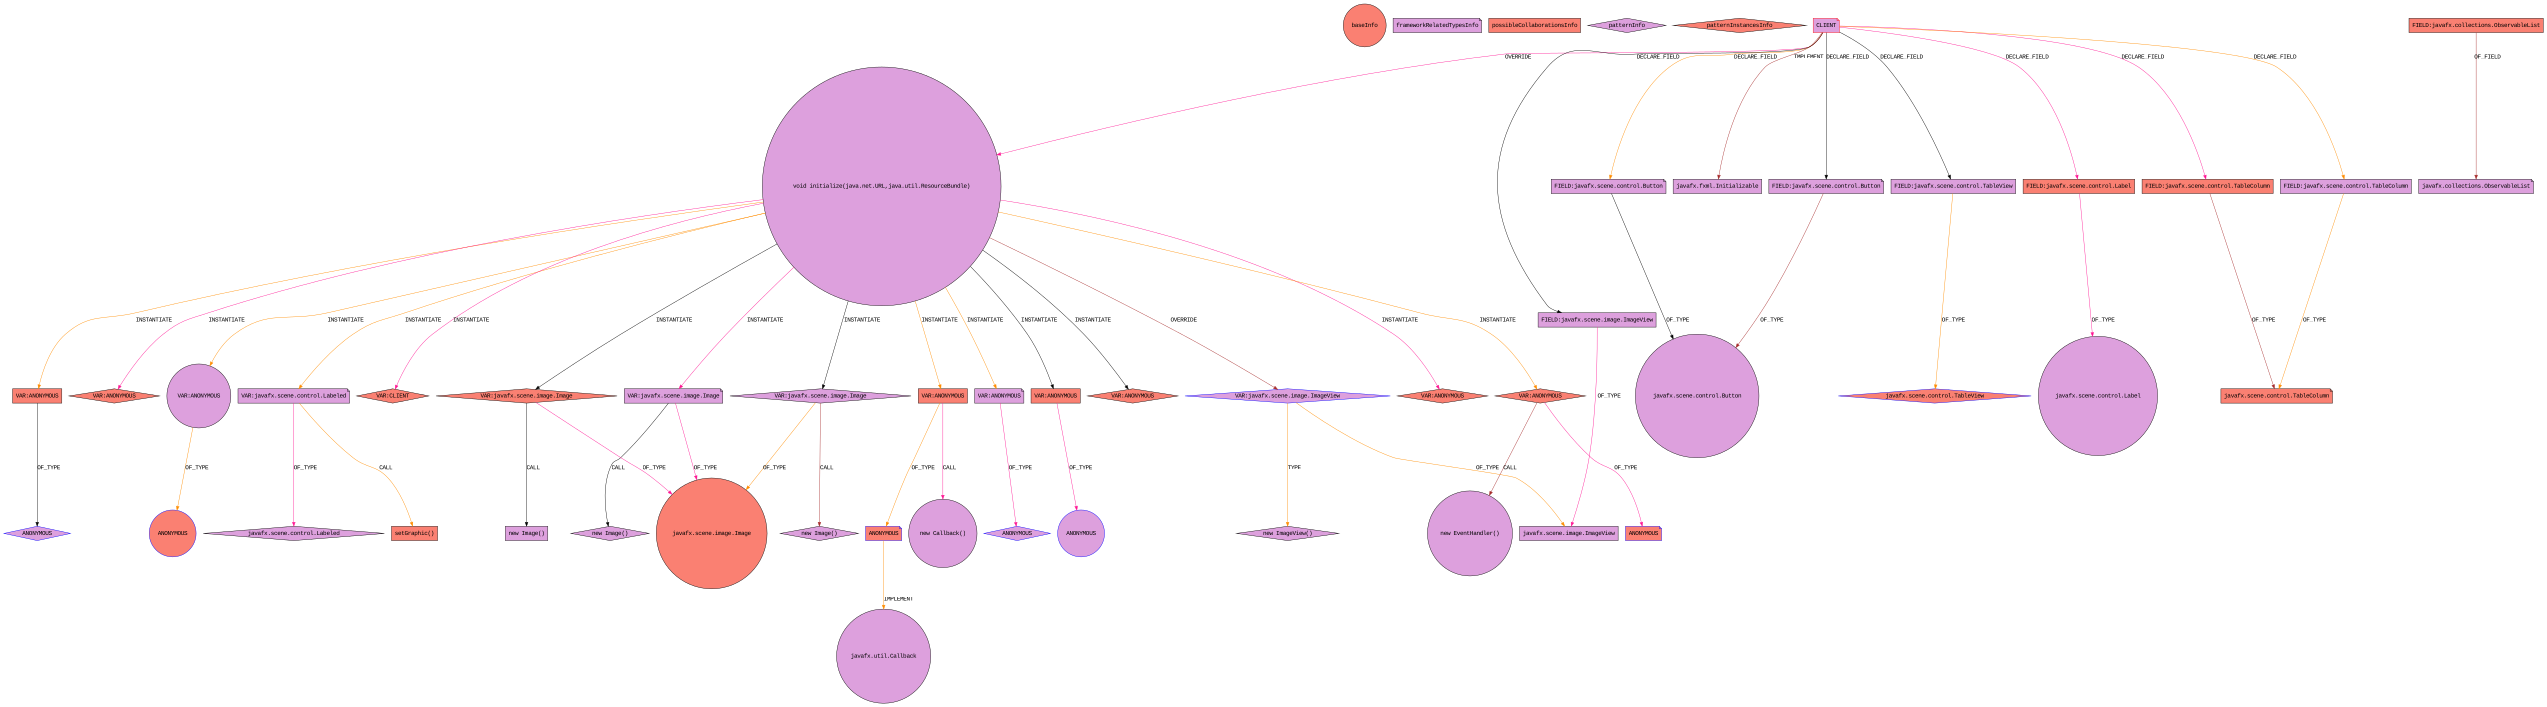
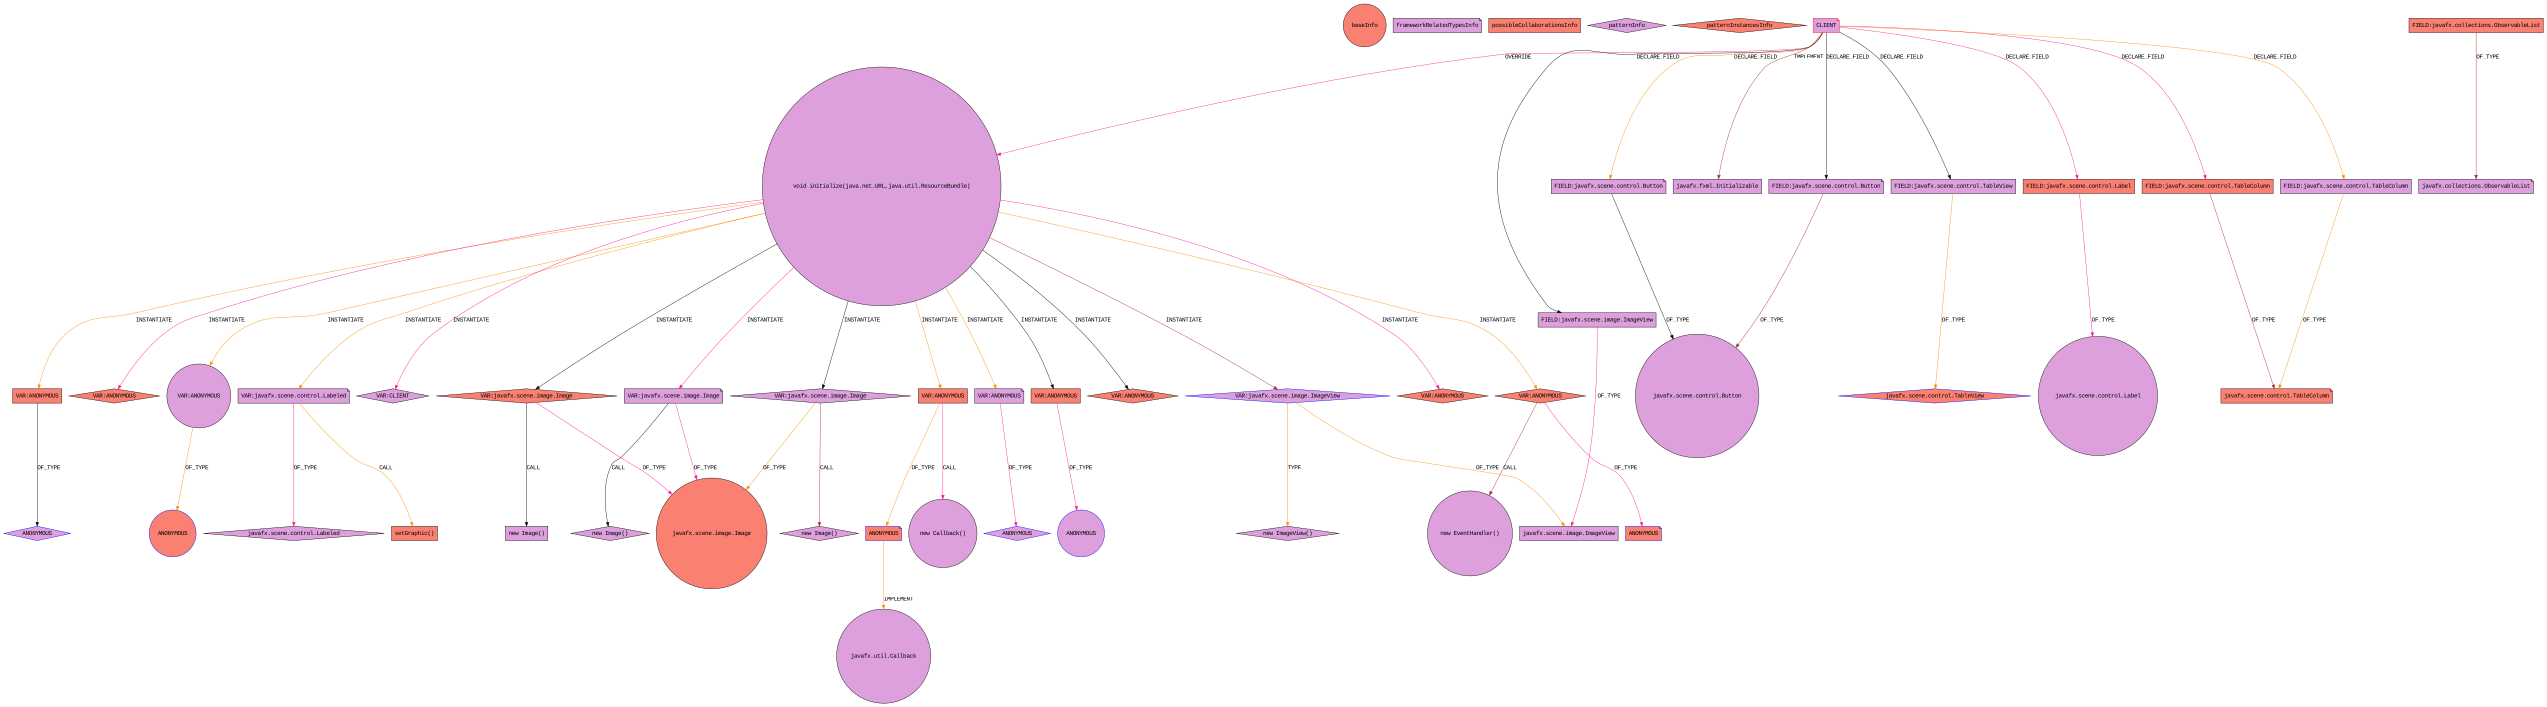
edge "FIELD:javafx.collections.ObservableList" -> "javafx.collections.ObservableList": label "OF_FIELD" -> "OF_TYPE"
edge "void initialize(java.net.URL,java.util.ResourceBundle)" -> "VAR:javafx.scene.image.ImageView": label "OVERRIDE" -> "INSTANTIATE"
node "VAR:CLIENT": fillcolor salmon -> plum
